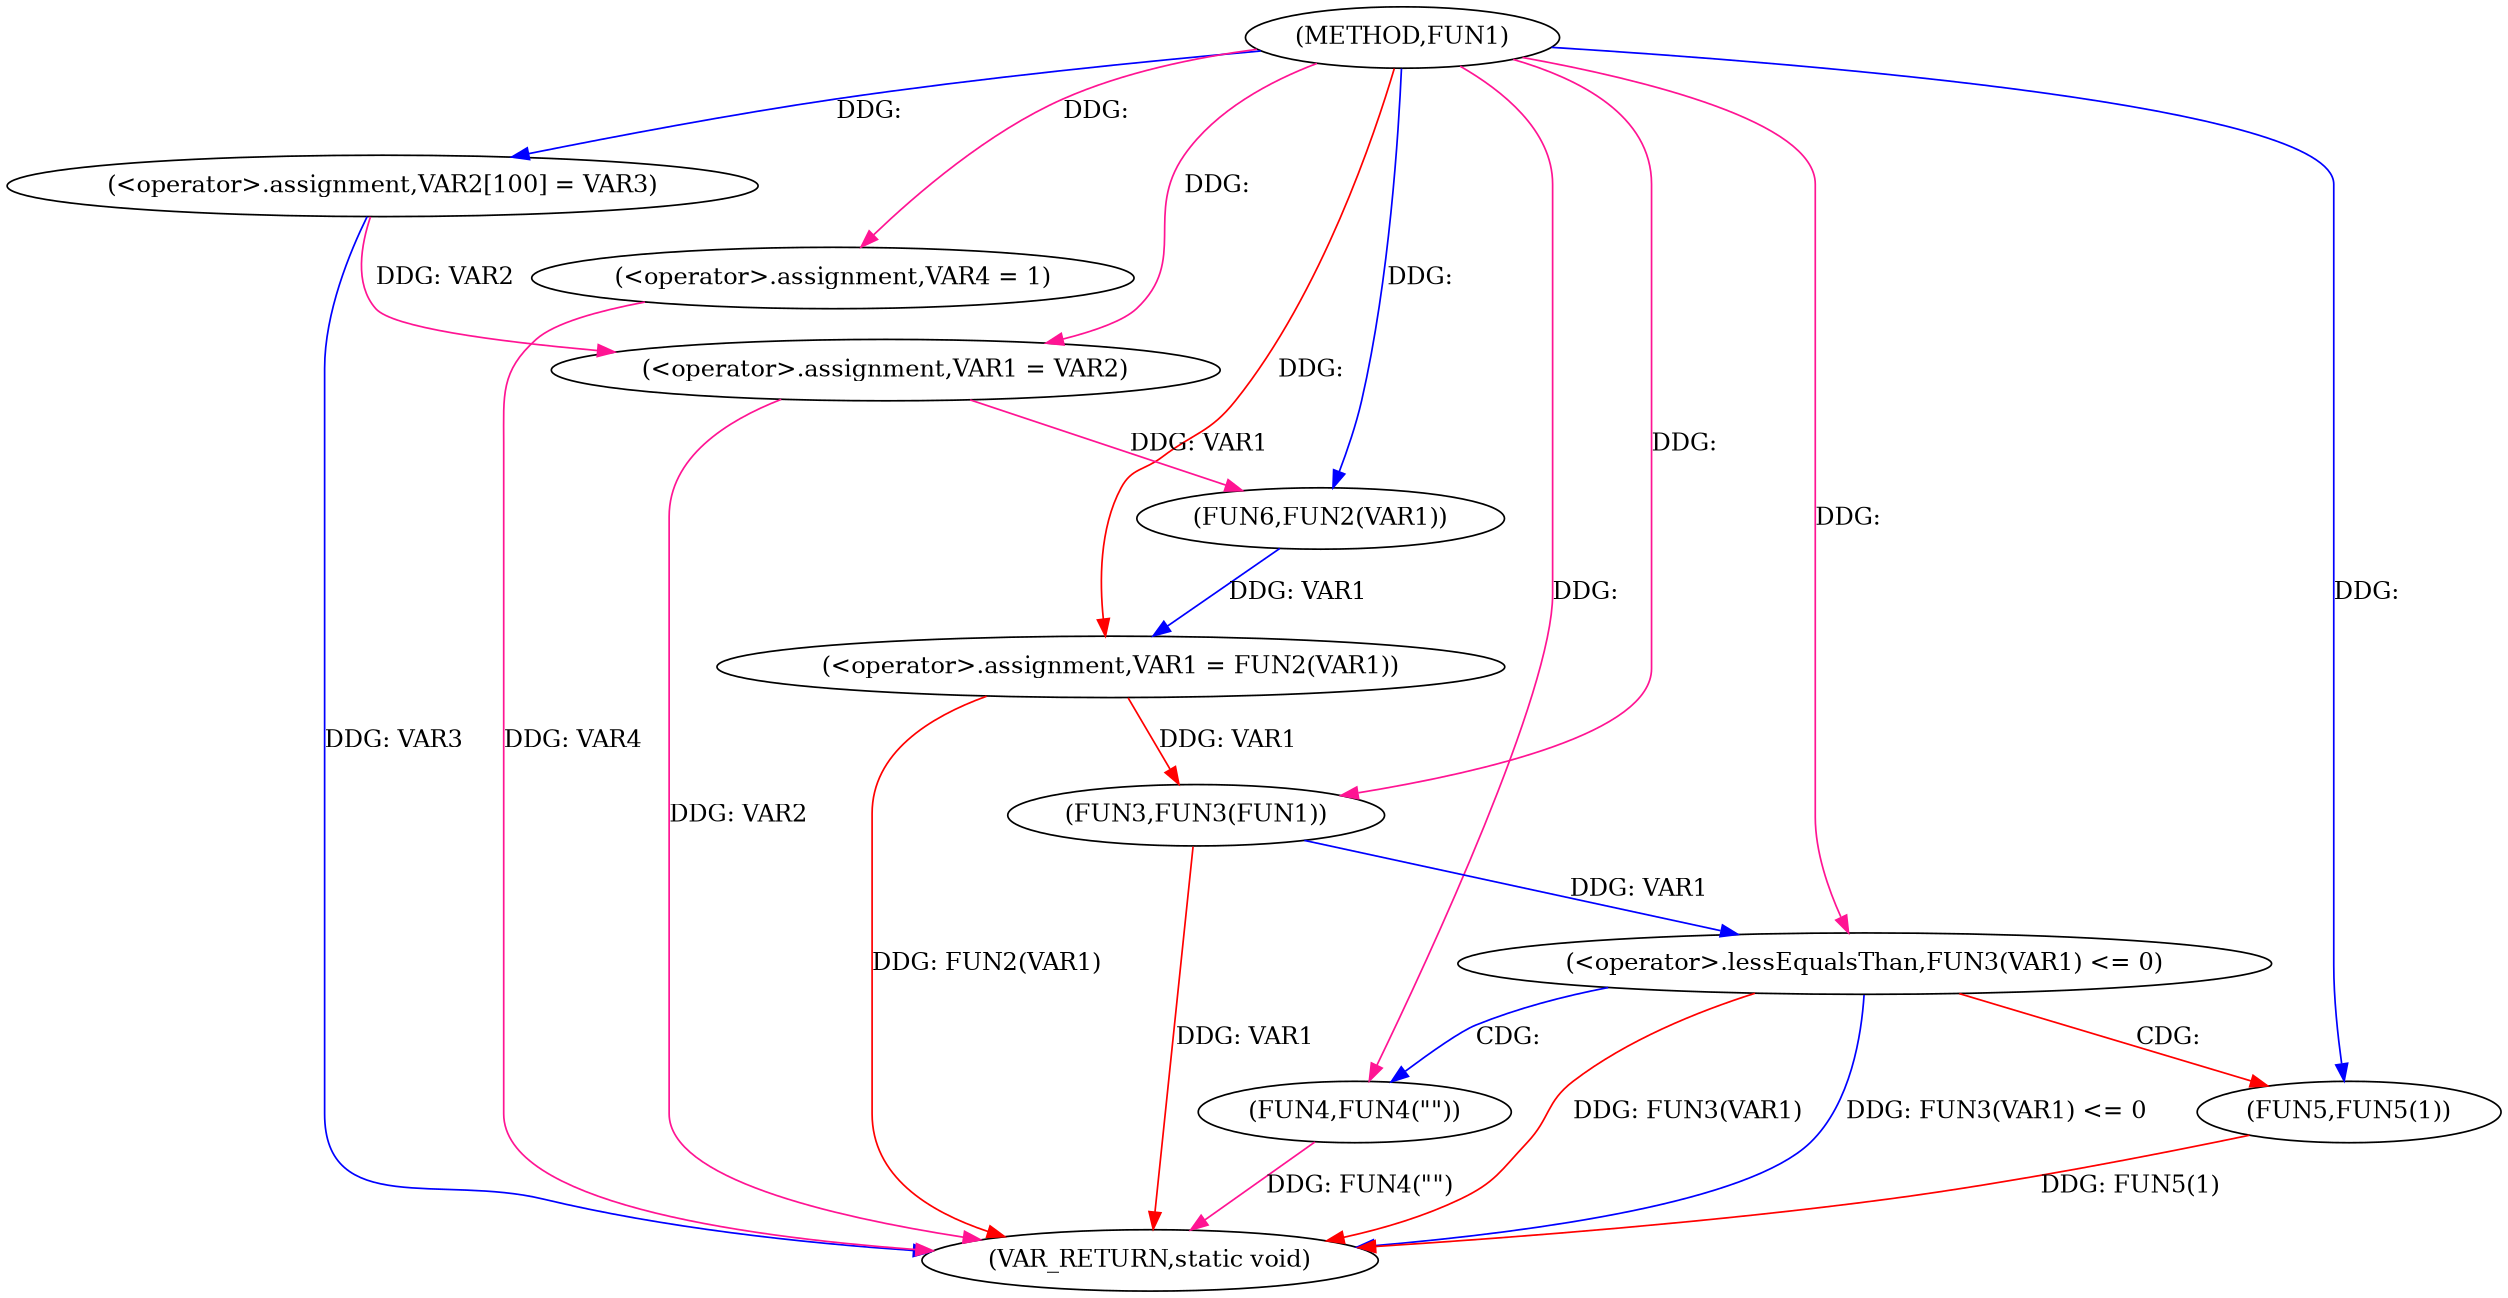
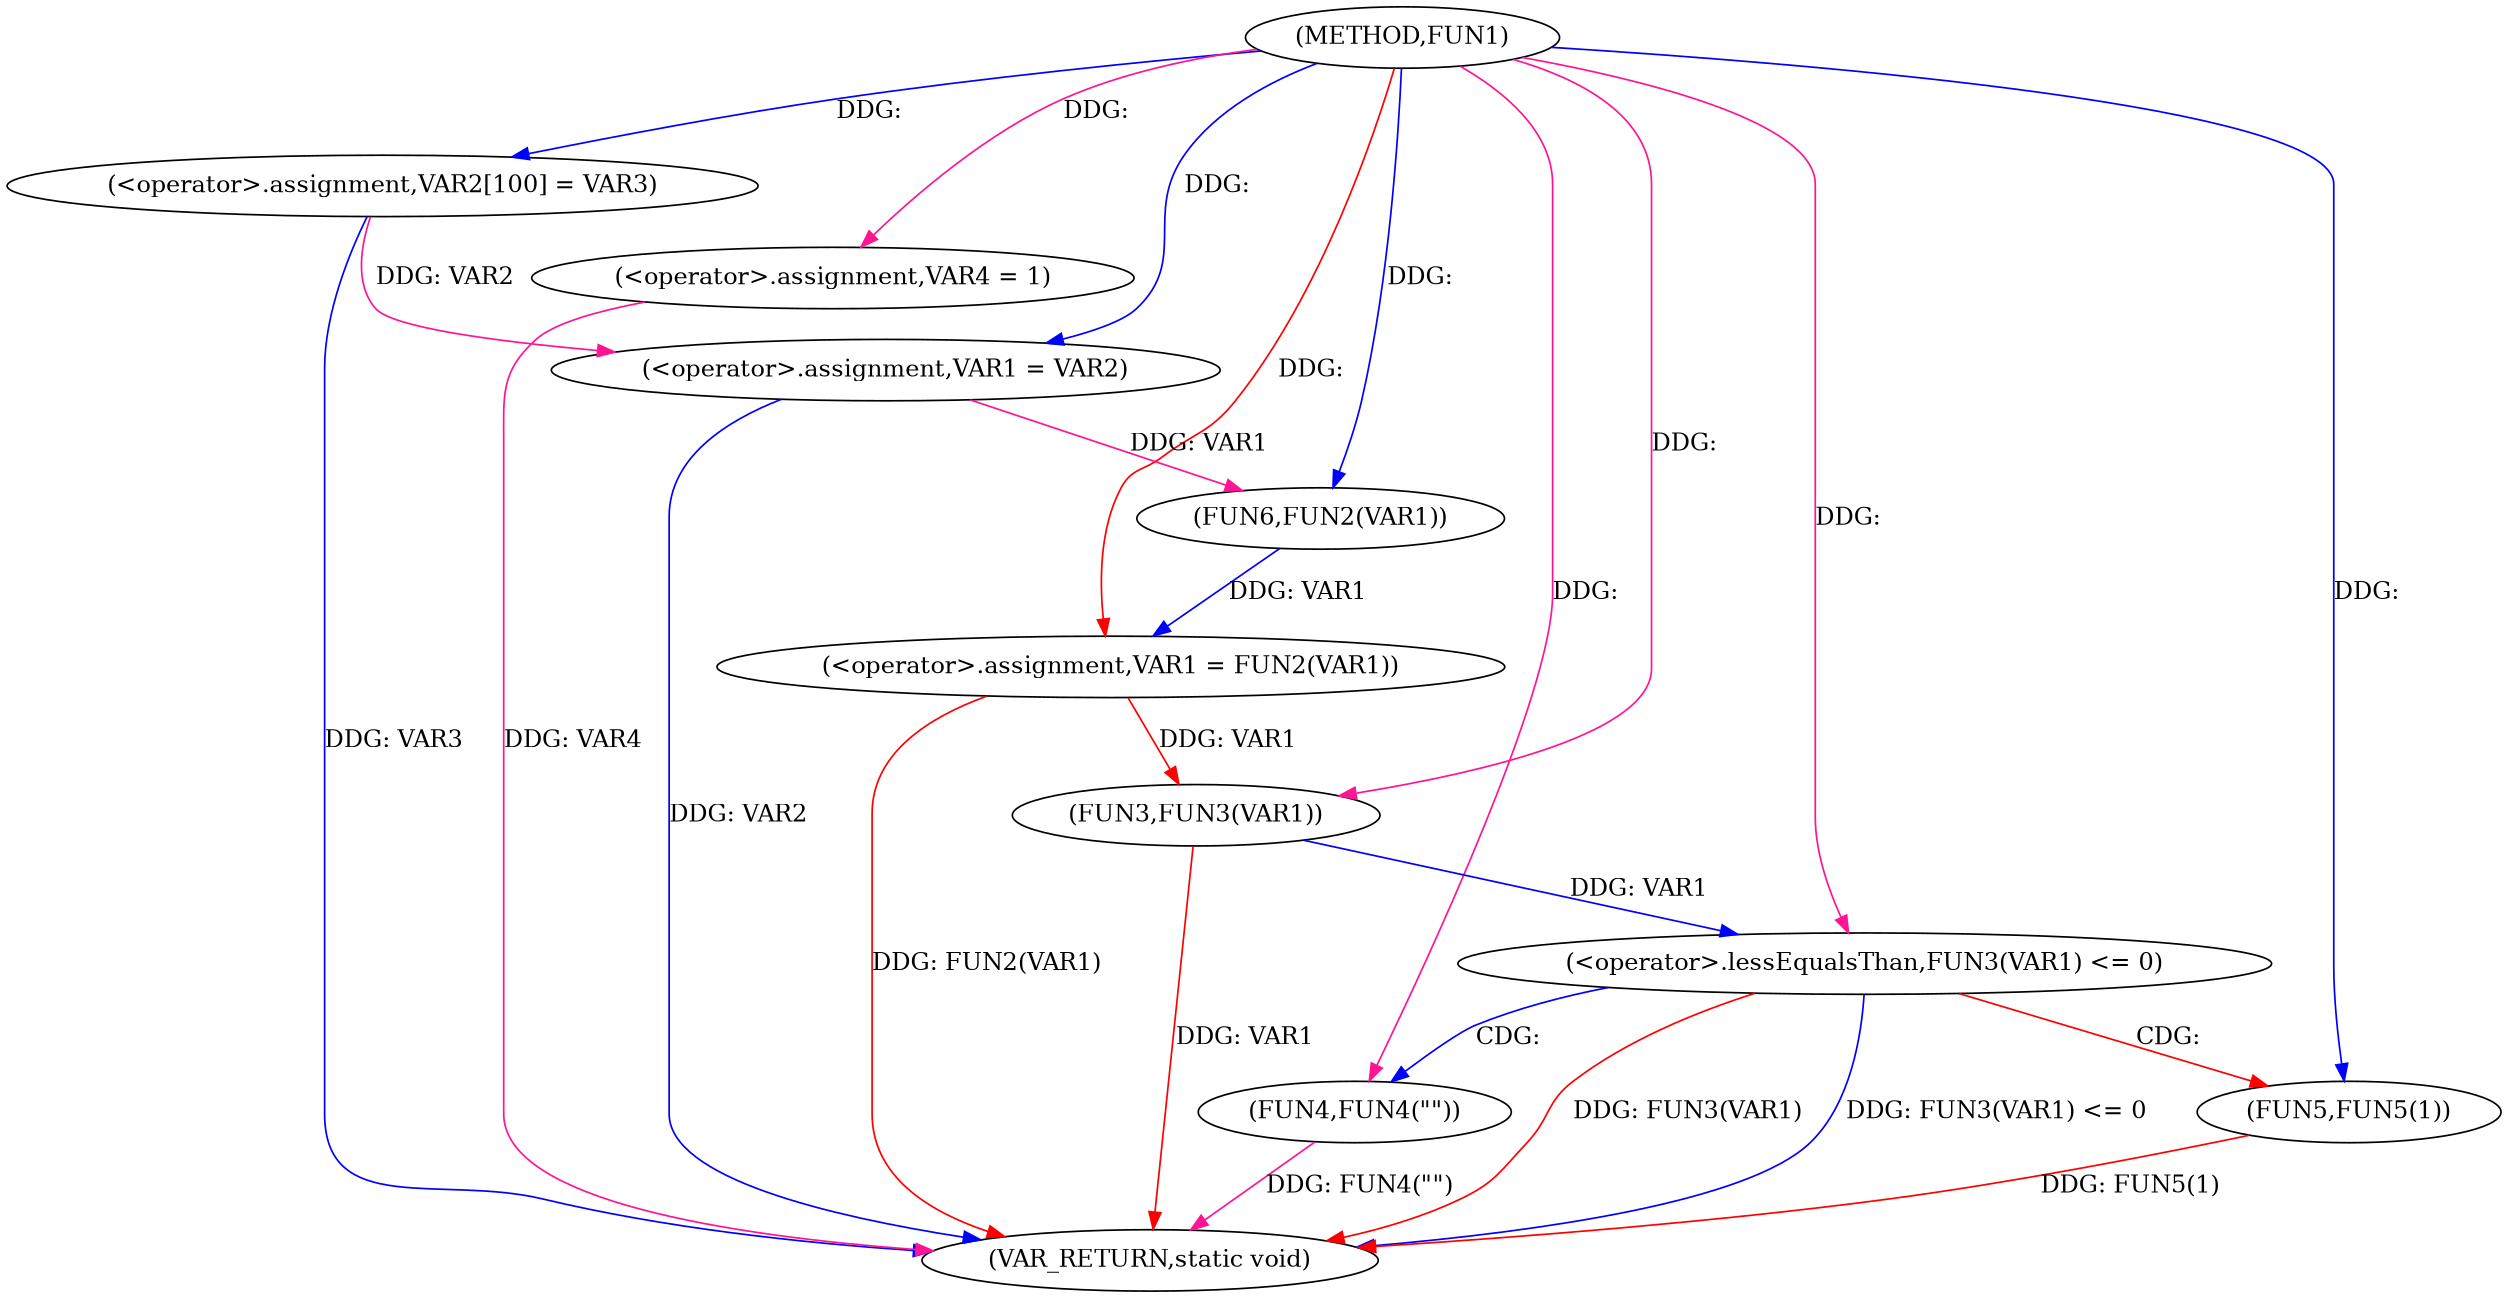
edge "(METHOD,FUN1)" -> "(<operator>.assignment,VAR1 = VAR2)": color deeppink -> blue
node "(FUN3,FUN3(FUN1))": label "(FUN3,FUN3(FUN1))" -> "(FUN3,FUN3(VAR1))"
edge "(<operator>.assignment,VAR1 = VAR2)" -> "(VAR_RETURN,static void)": color deeppink -> blue
